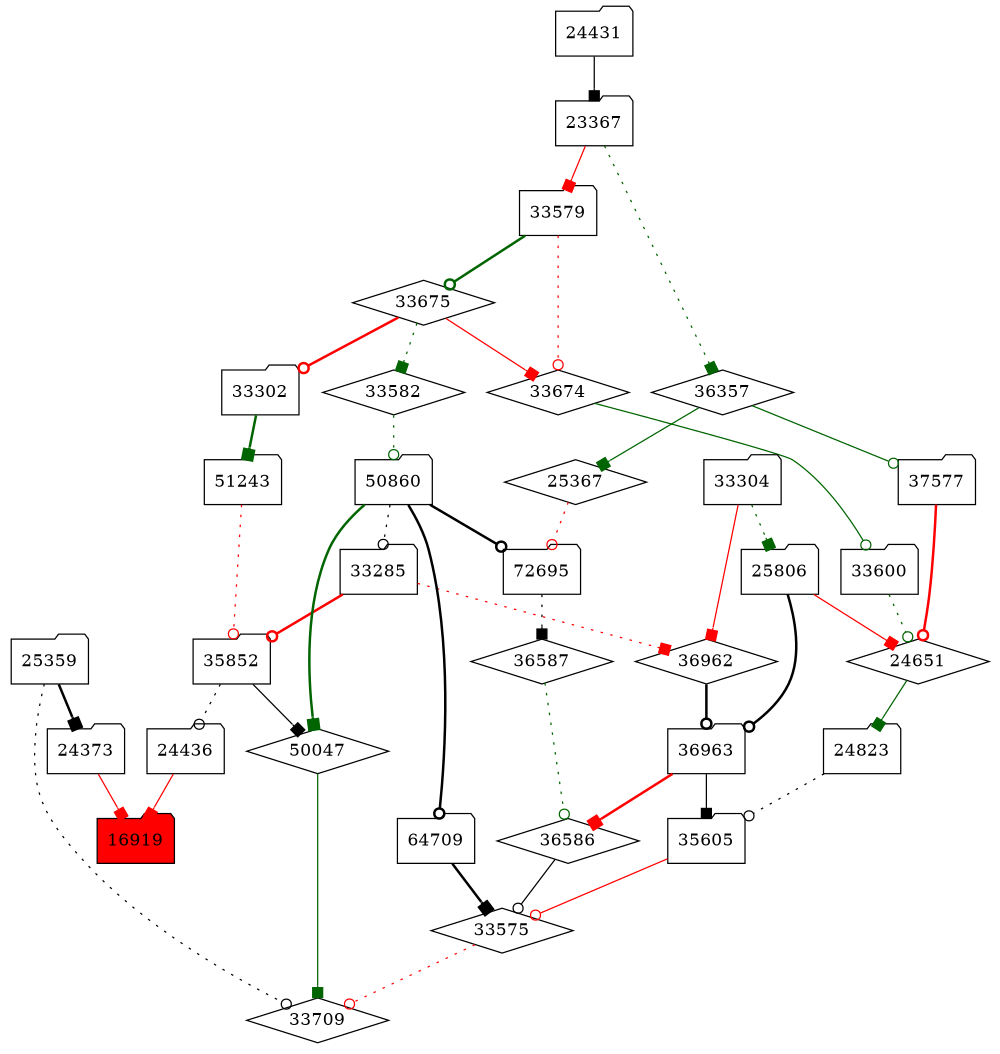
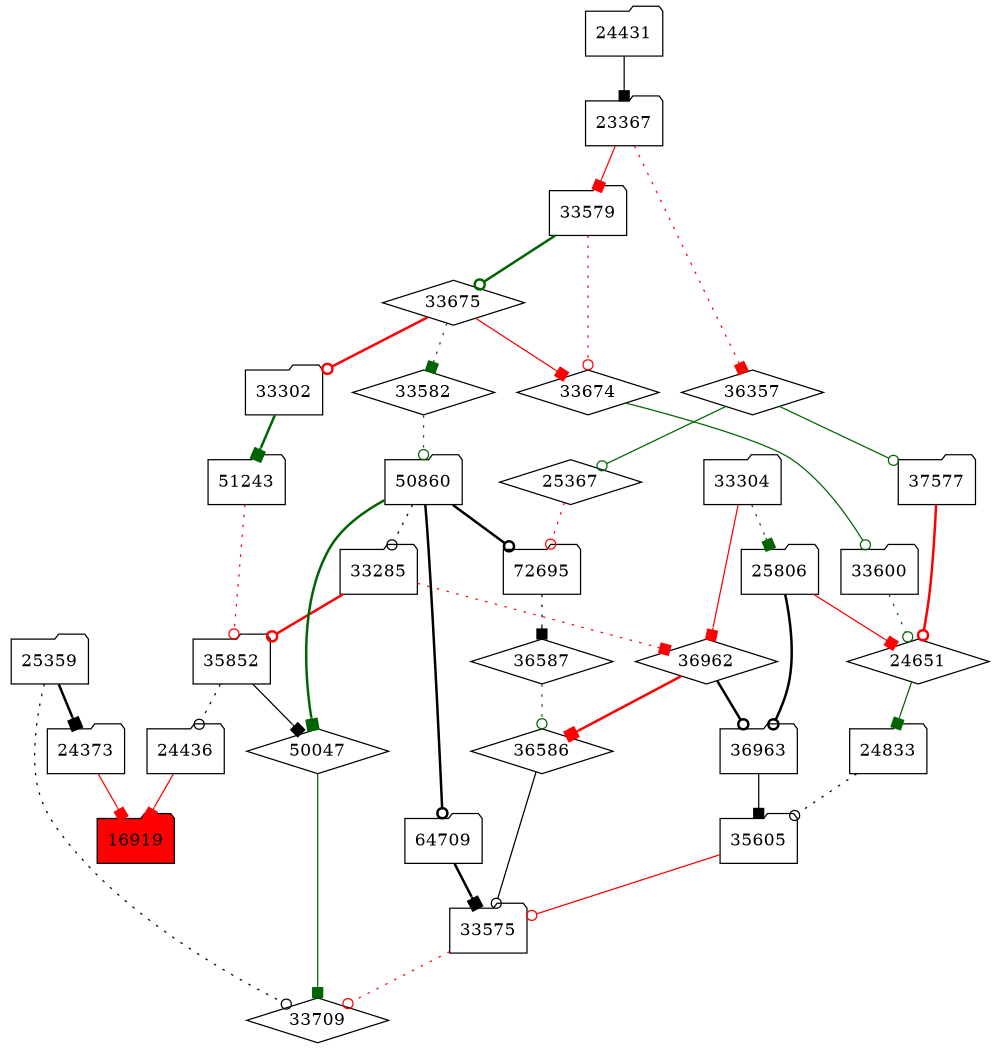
edge "23367" -> "36357": color darkgreen -> red
edge "36357" -> "25367": arrowhead box -> odot
node "24823": label "24823" -> "24833"
edge "36963" -> "36586": now "36962" -> "36586"
node "33575": shape diamond -> folder
